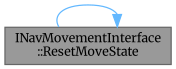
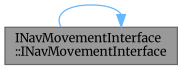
node "INavMovementInterface ::ResetMoveState": label "INavMovementInterface ::ResetMoveState" -> "INavMovementInterface ::INavMovementInterface"
